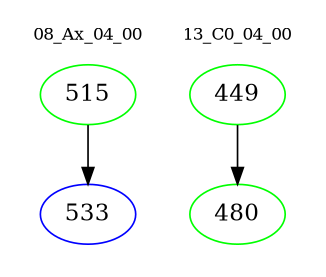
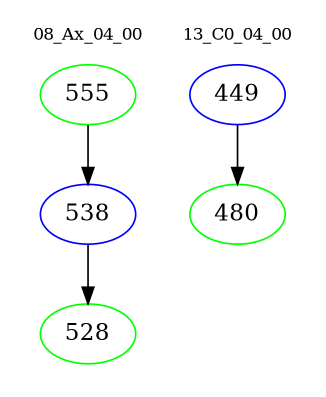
node "515": label "515" -> "555"
node "449": color green -> blue
node "533": label "533" -> "538"
node "528": added
